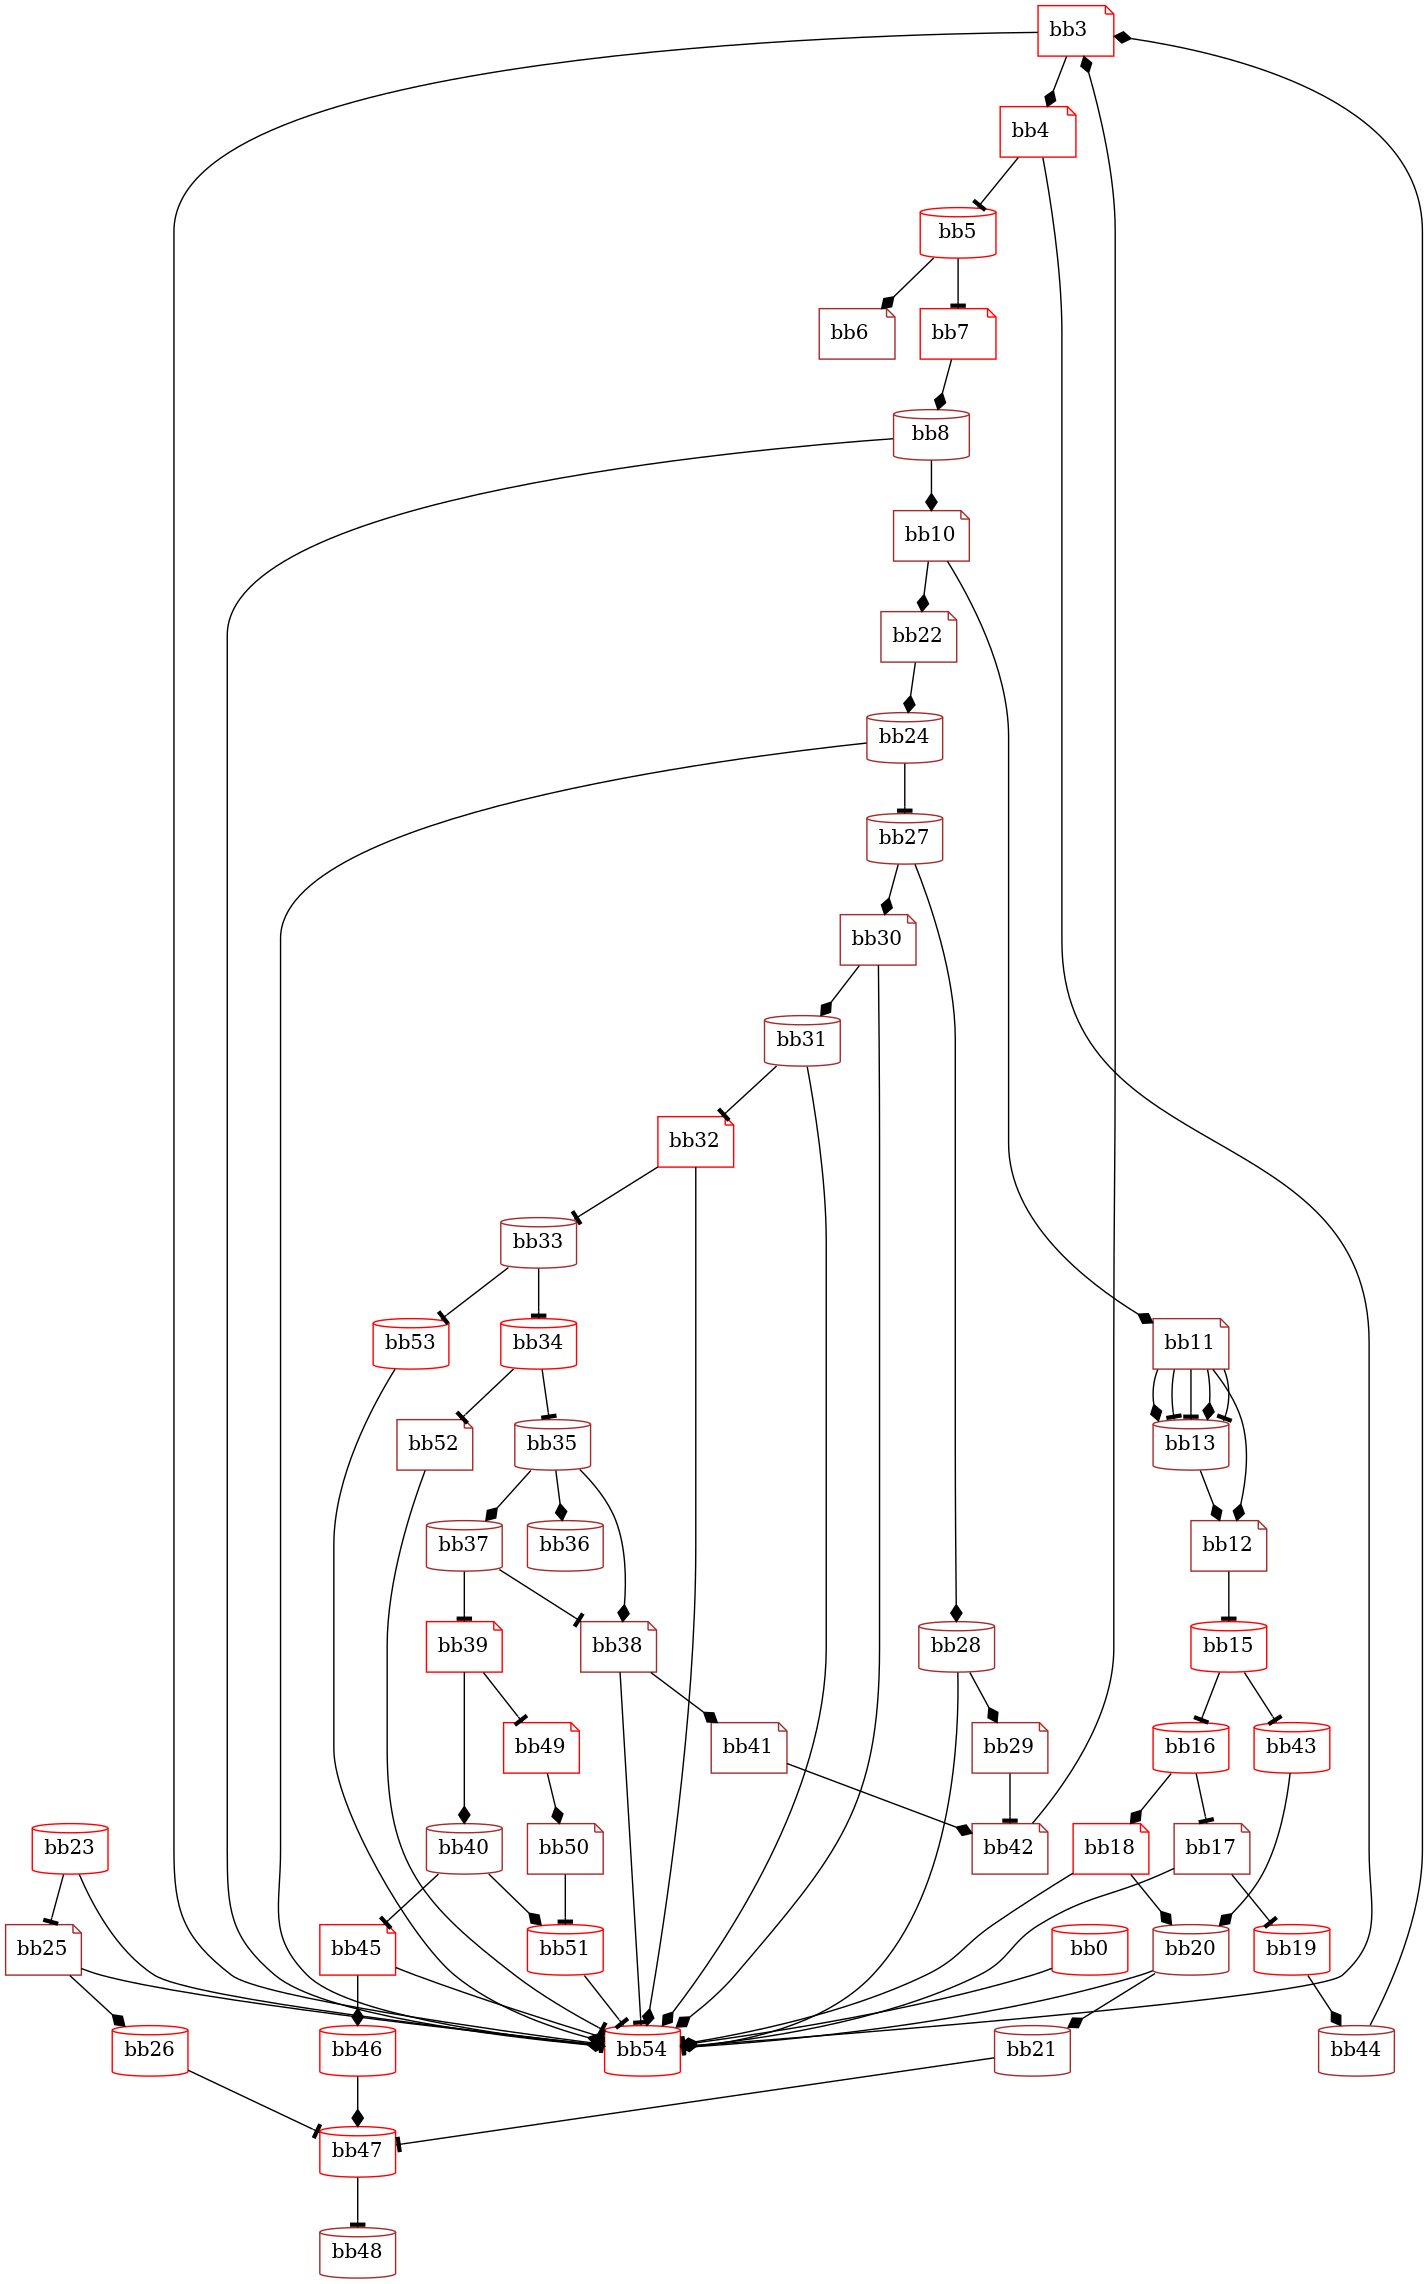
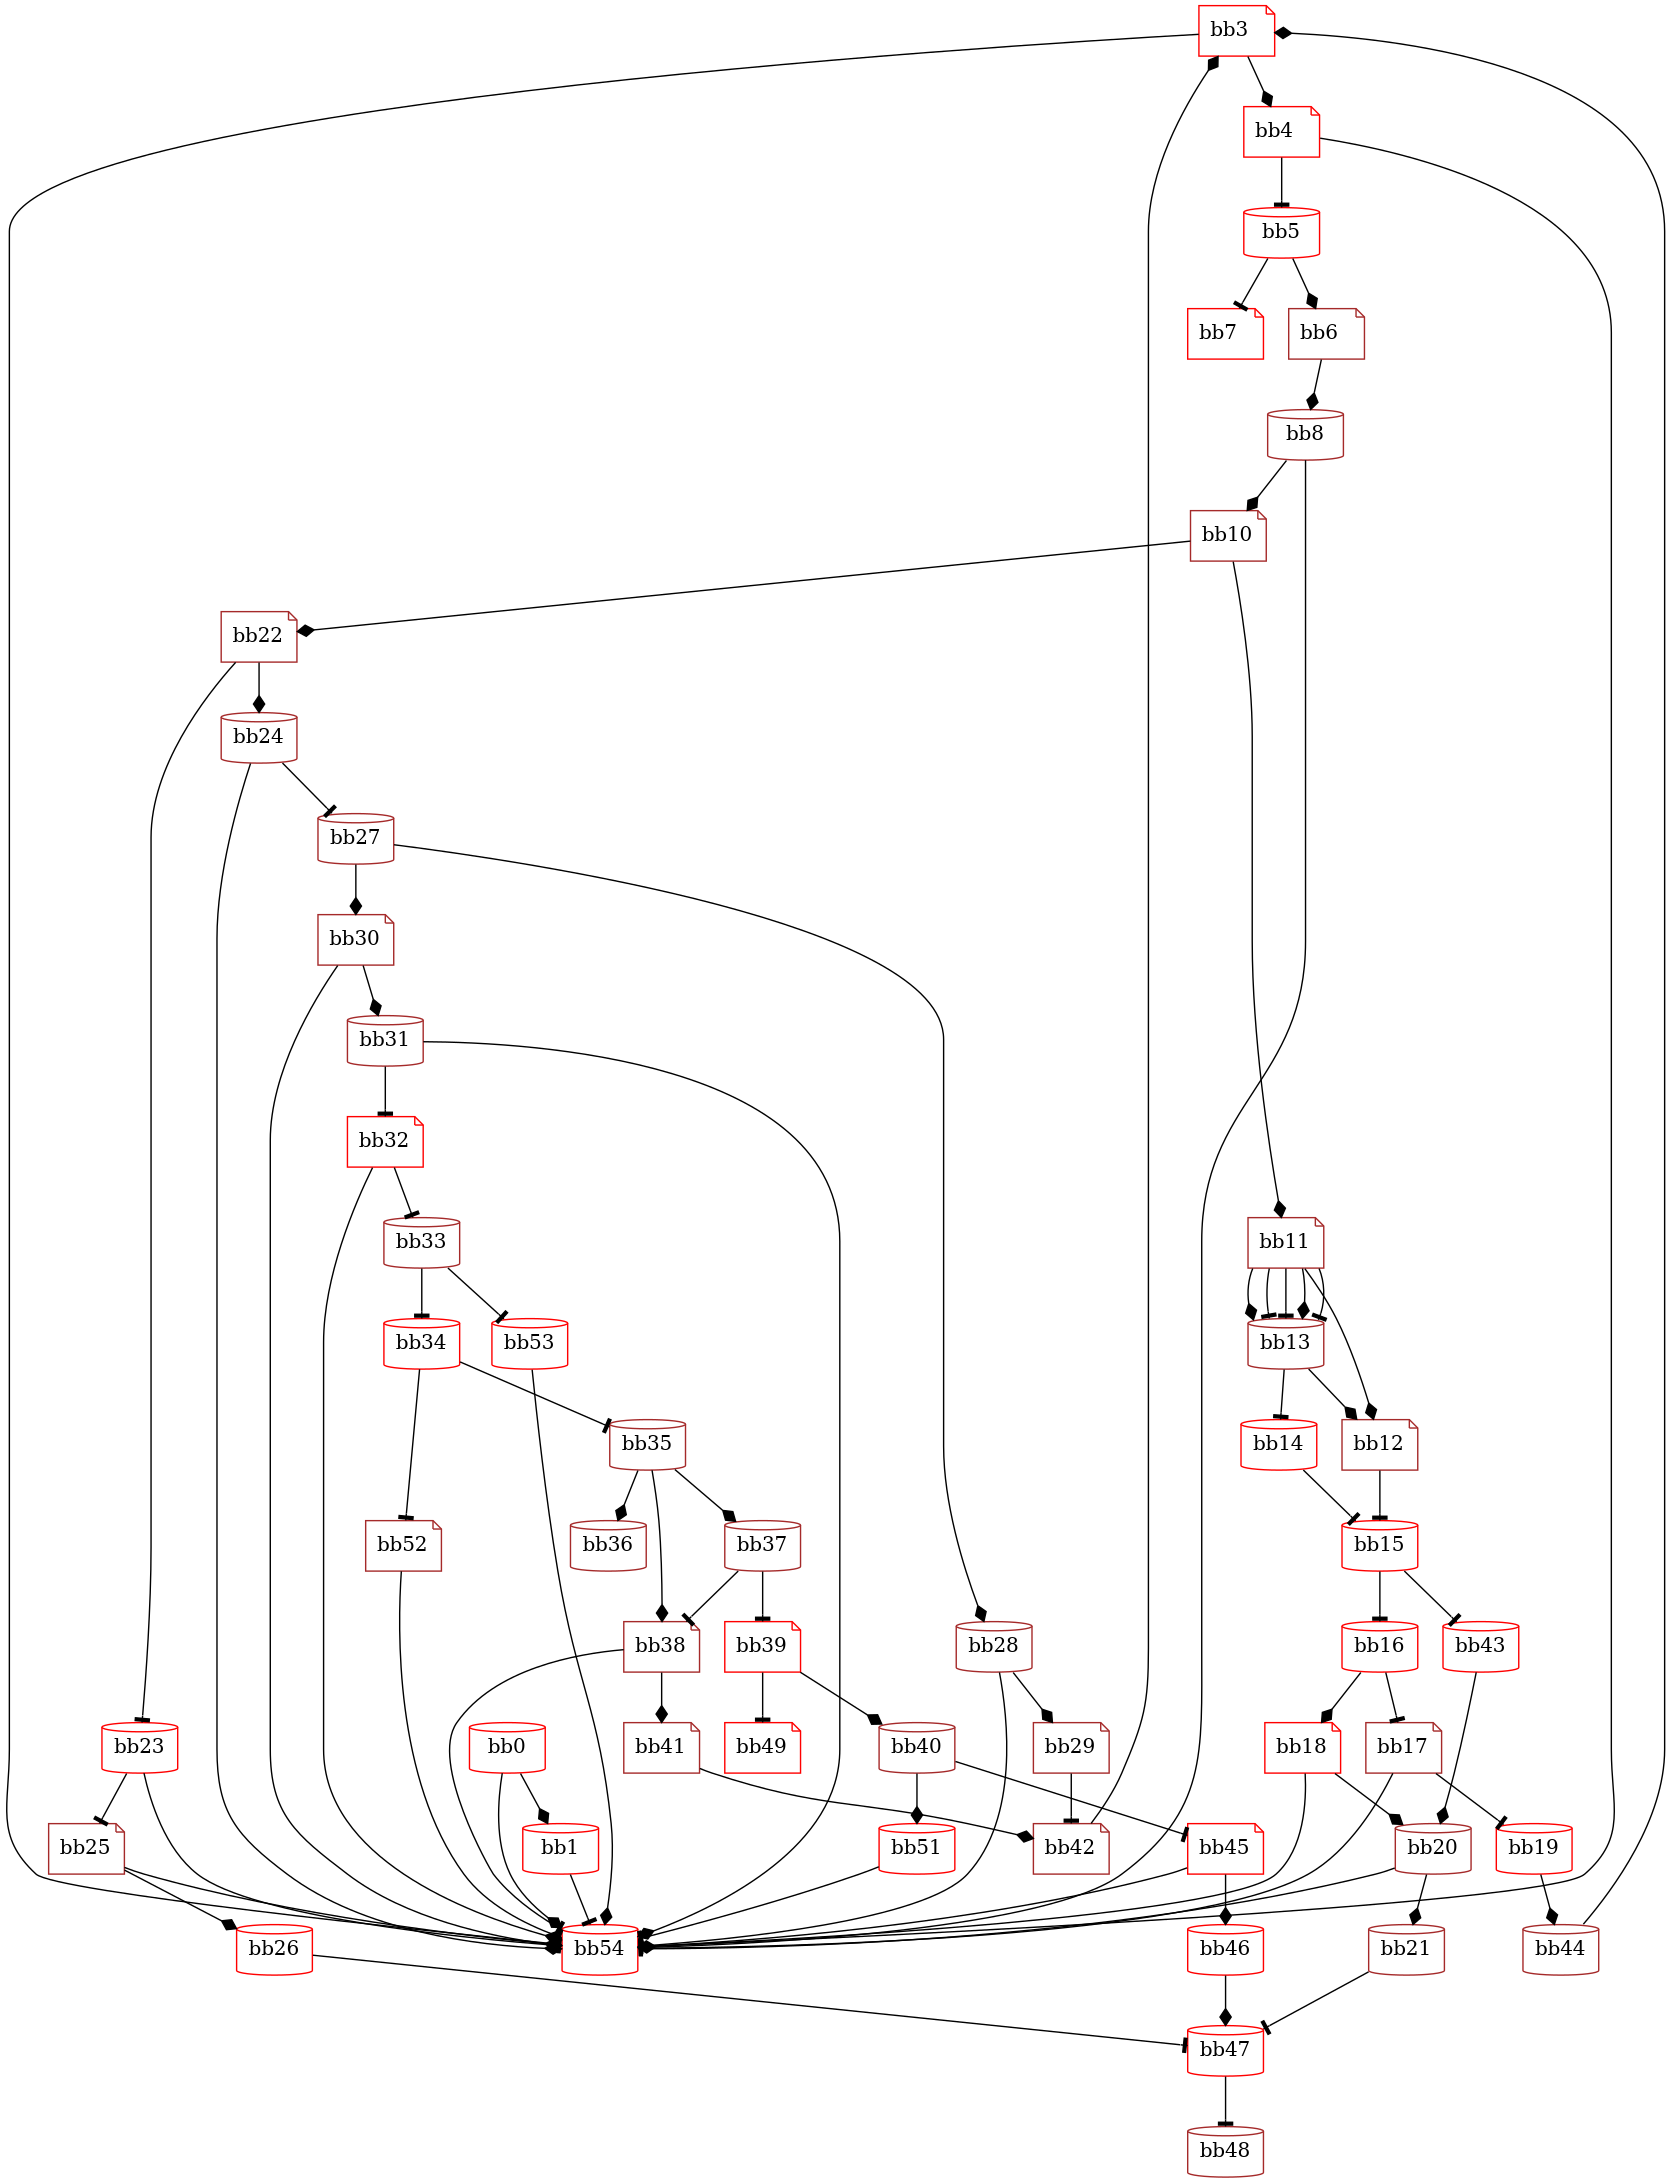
edge "bb7" -> "bb8": now "bb6" -> "bb8"
edge "bb22" -> "bb23": added
node "bb14": added
node "bb1": added
node "bb50": removed
